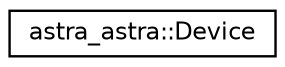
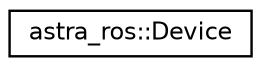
node "astra_astra::Device": label "astra_astra::Device" -> "astra_ros::Device"
